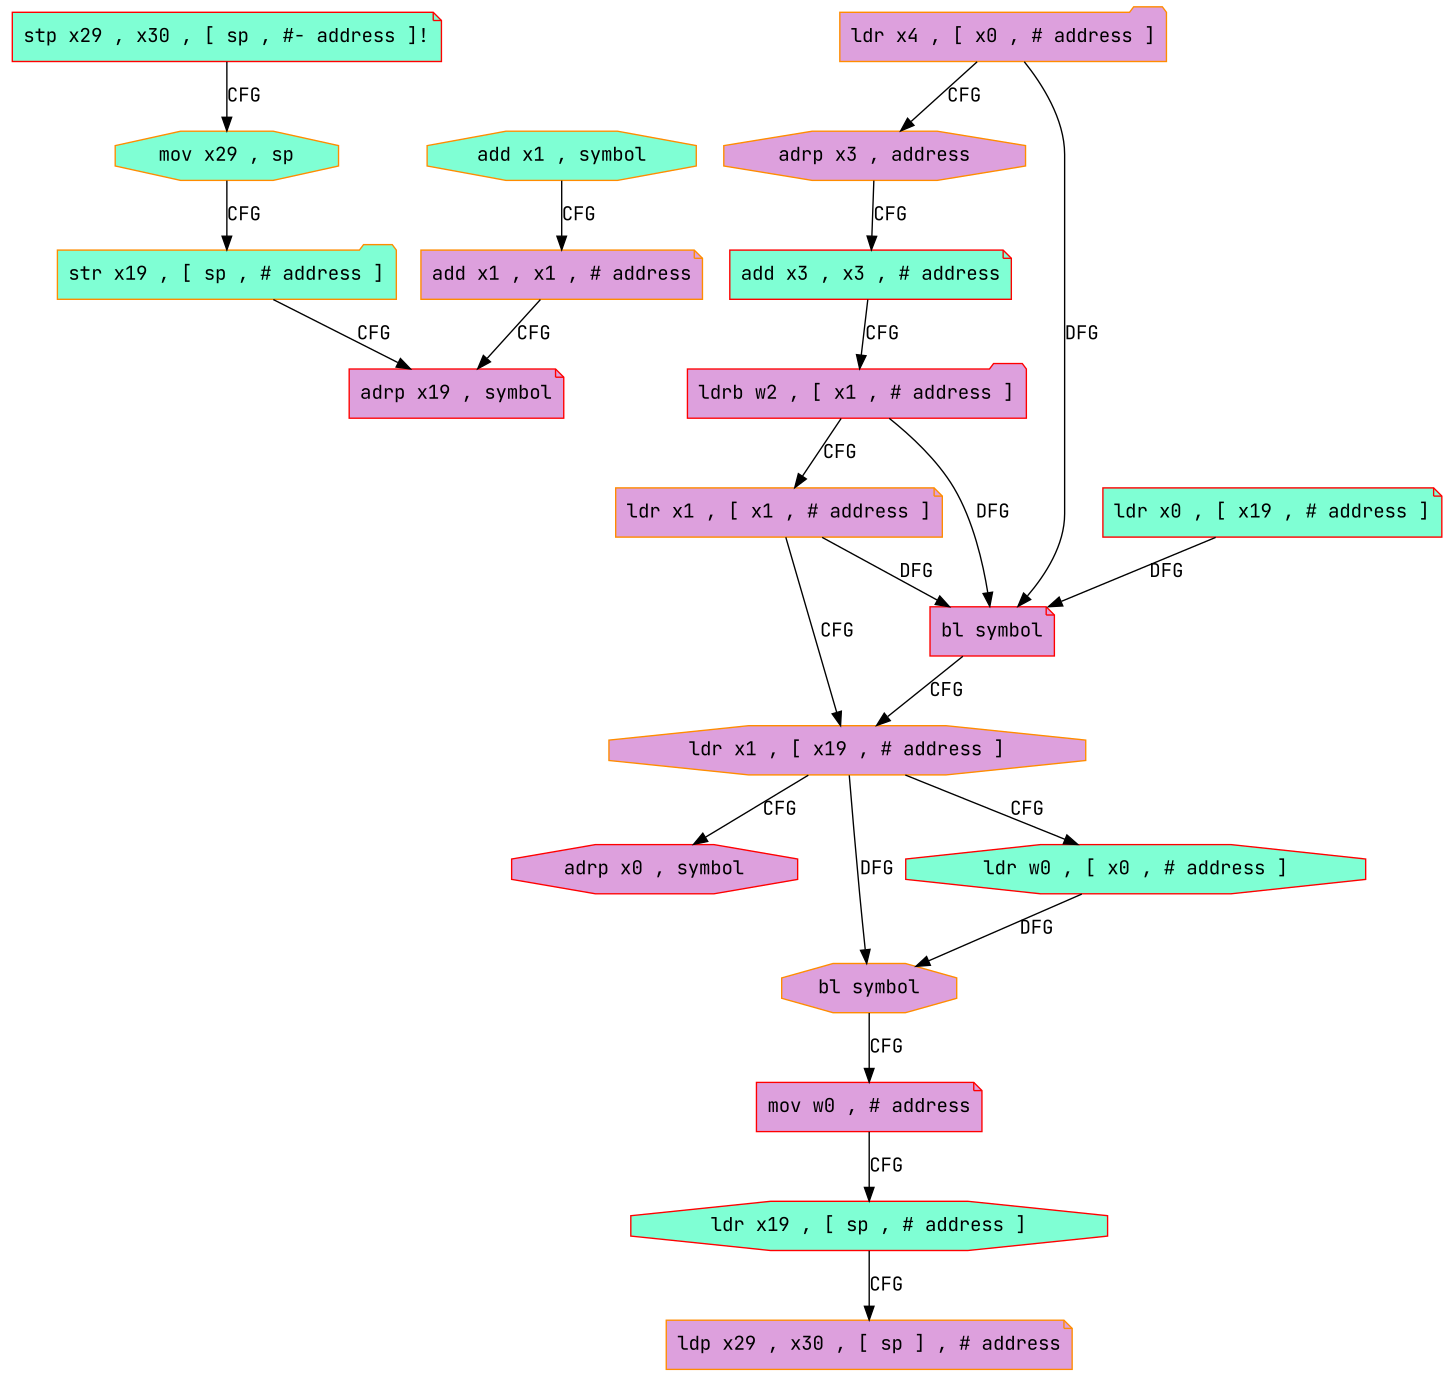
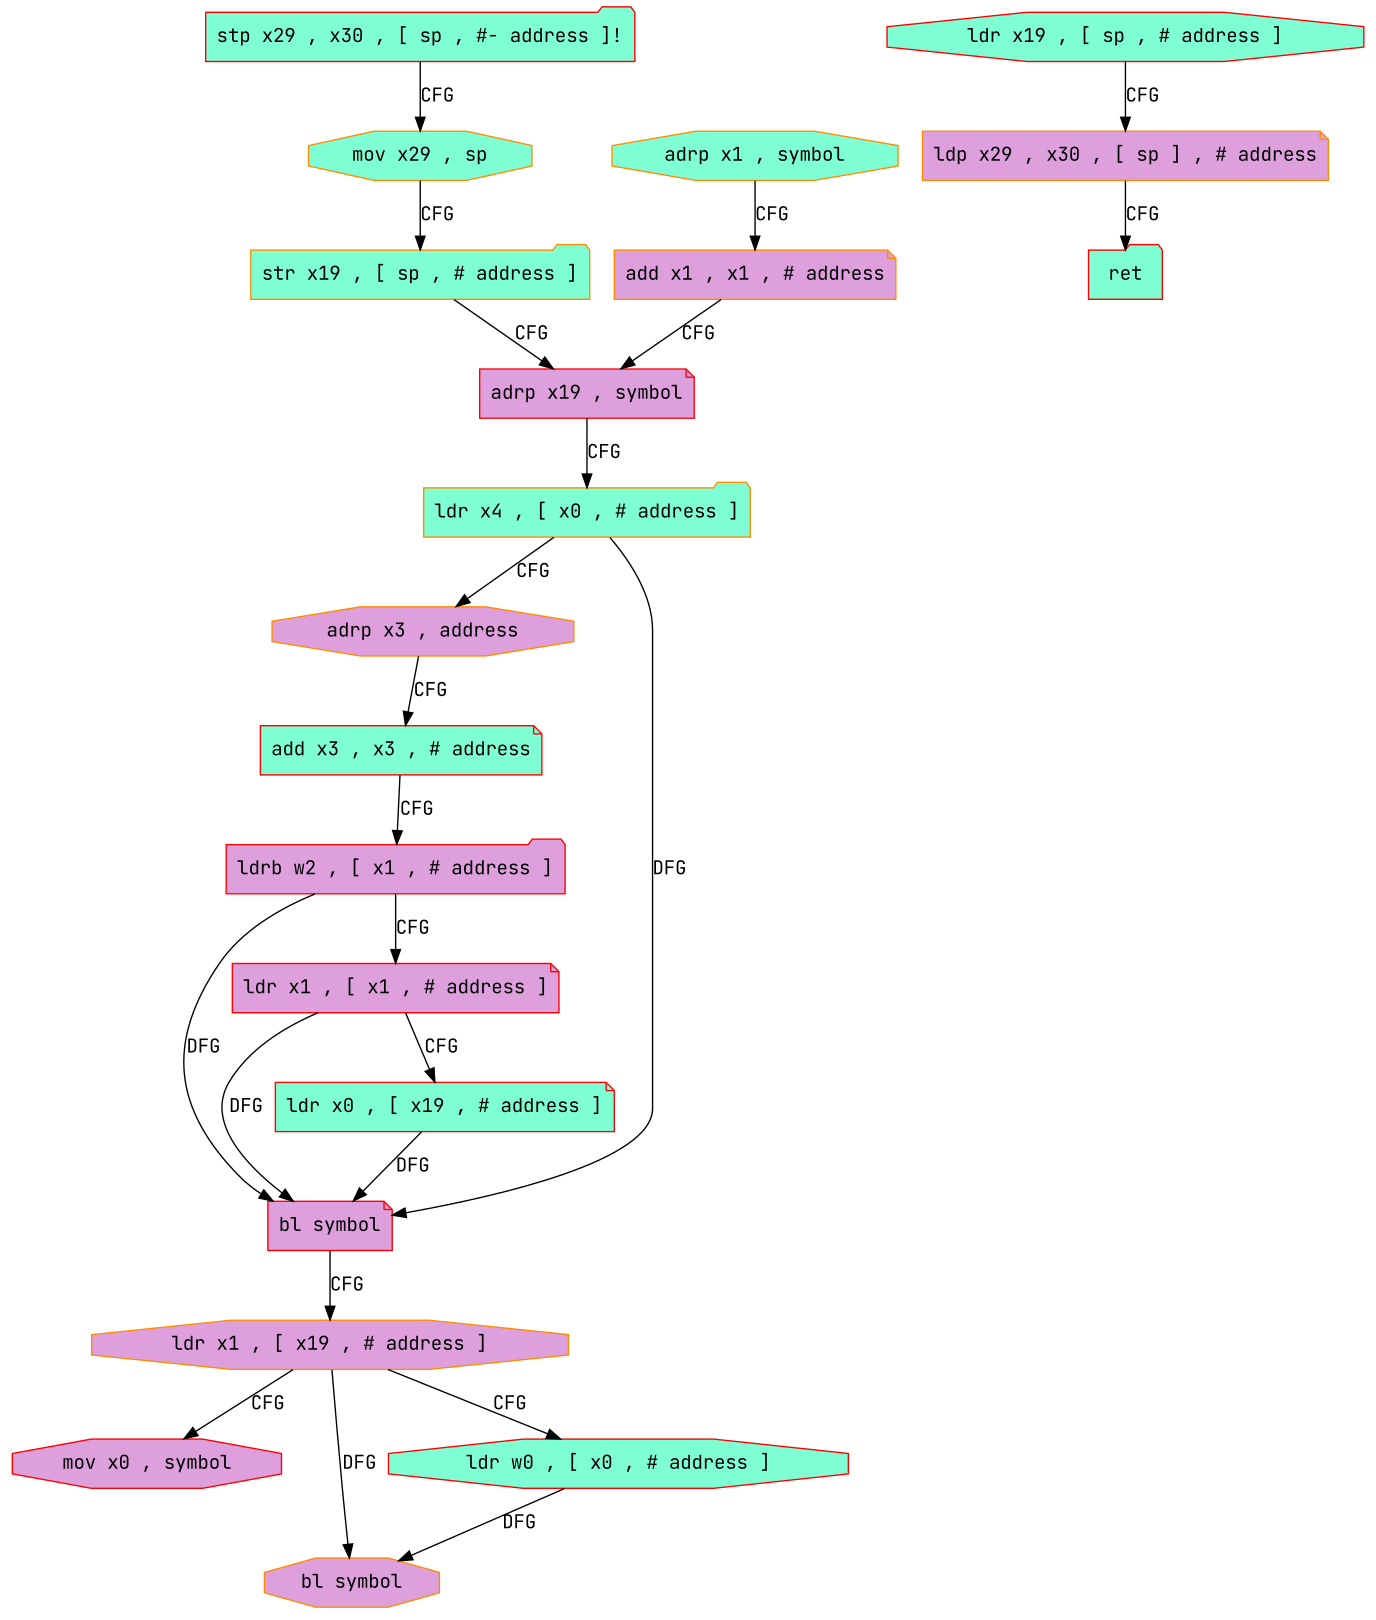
node "stp x29 , x30 , [ sp , #- address ]!": shape note -> folder
node "ldr x4 , [ x0 , # address ]": fillcolor plum -> aquamarine
node "add x1 , symbol": label "add x1 , symbol" -> "adrp x1 , symbol"
node "ret": added
edge "adrp x19 , symbol" -> "ldr x4 , [ x0 , # address ]": added, label "CFG"
node "ldr x1 , [ x1 , # address ]": color darkorange -> red
edge "ldr x1 , [ x1 , # address ]" -> "ldr x1 , [ x19 , # address ]": now "ldr x1 , [ x1 , # address ]" -> "ldr x0 , [ x19 , # address ]"
node "adrp x0 , symbol": label "adrp x0 , symbol" -> "mov x0 , symbol"
node "mov w0 , # address": removed
